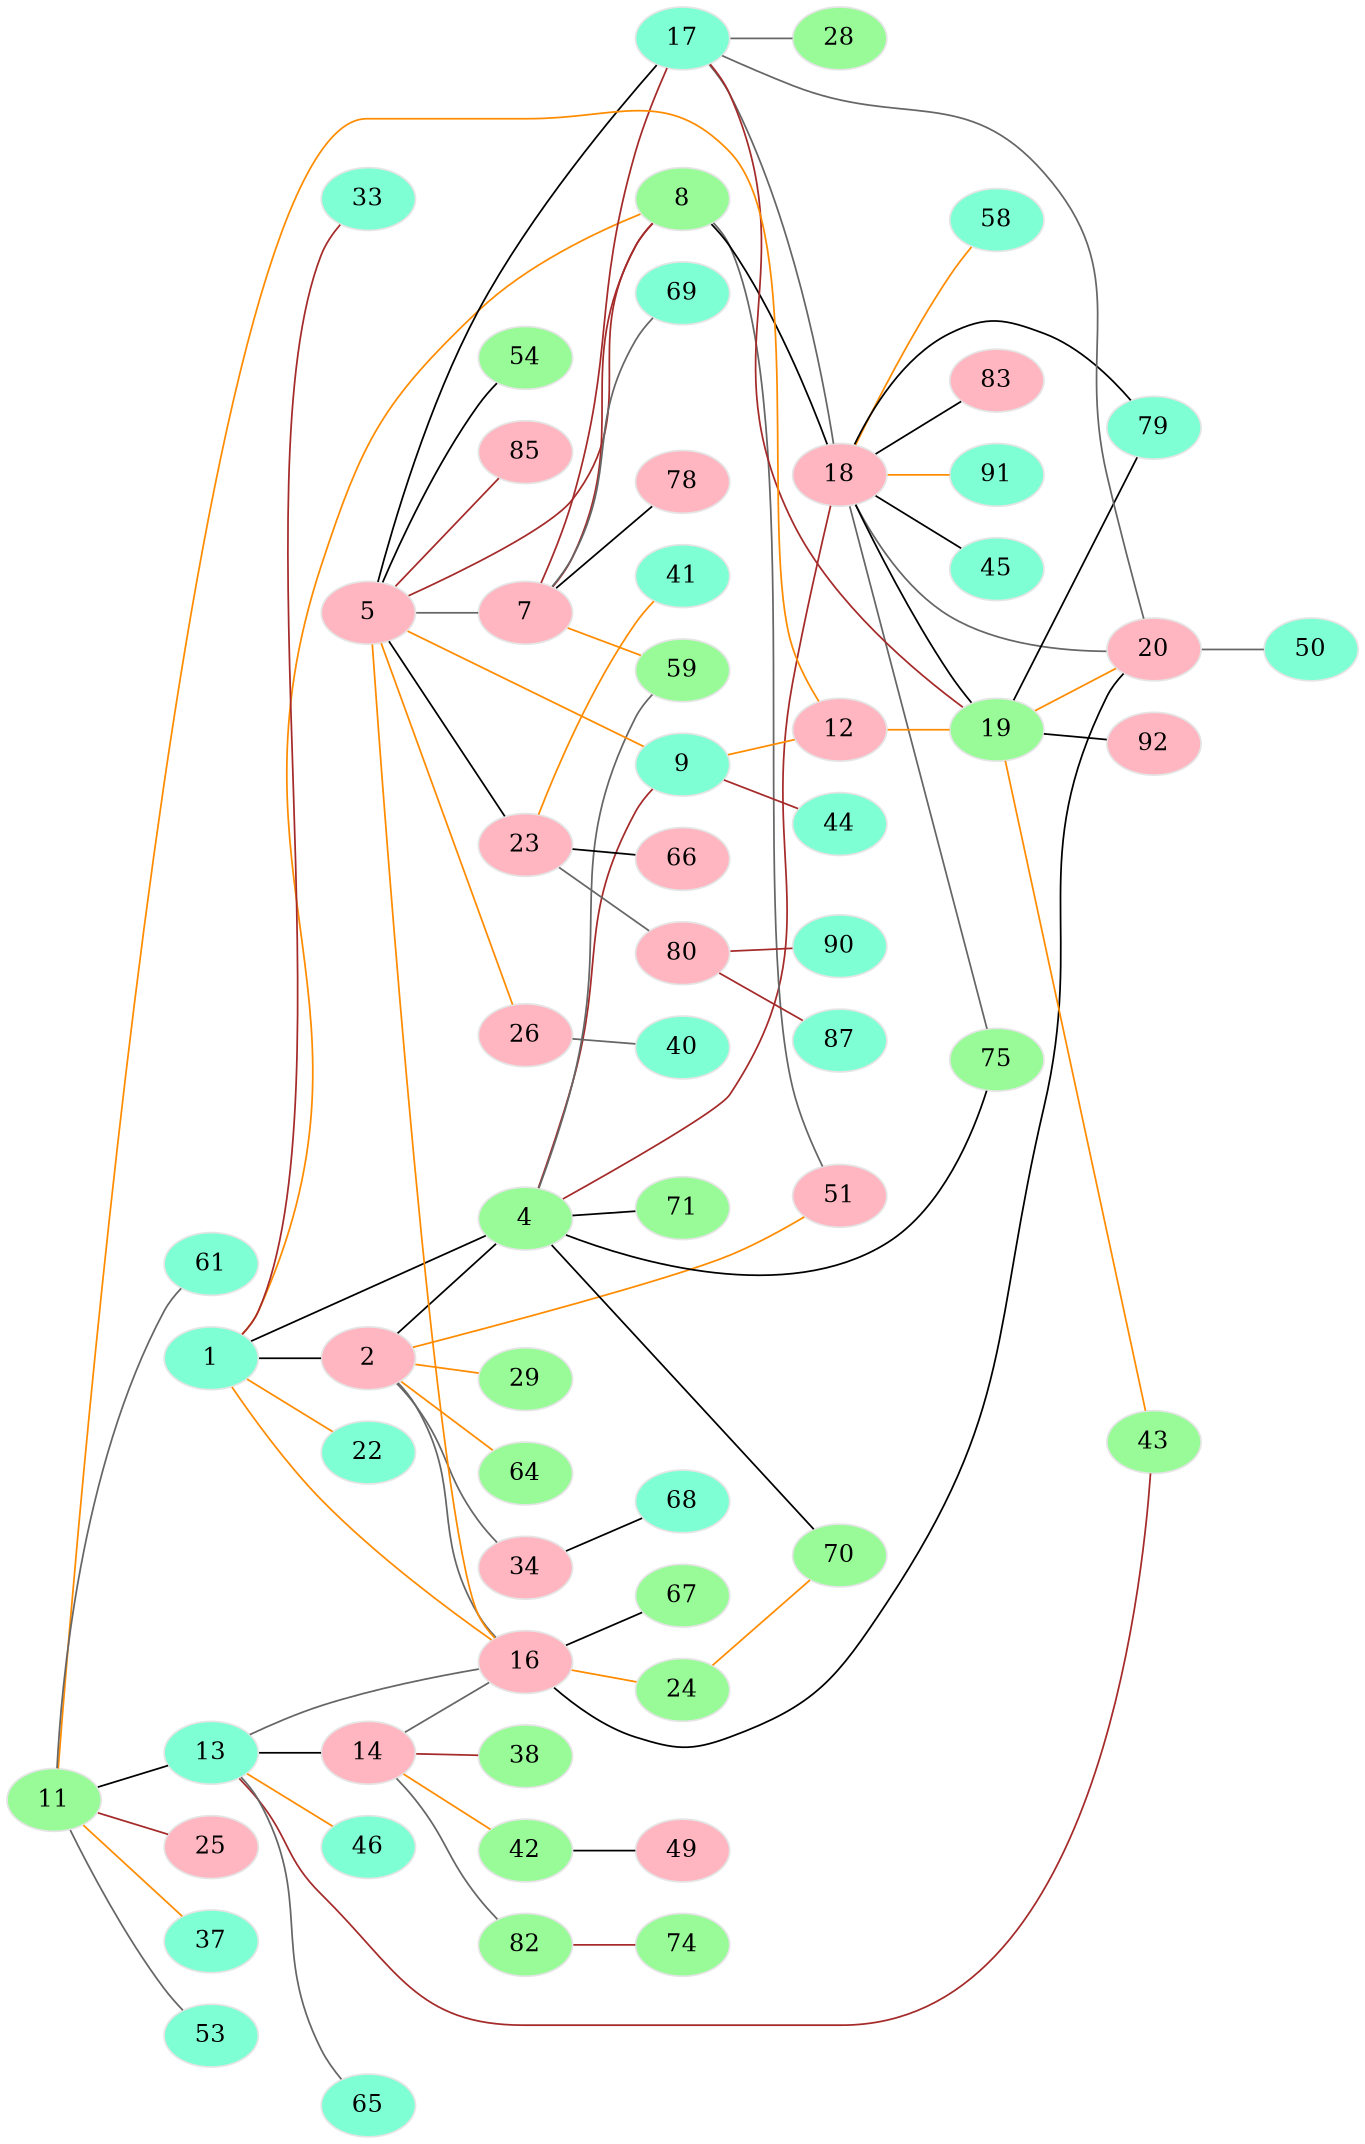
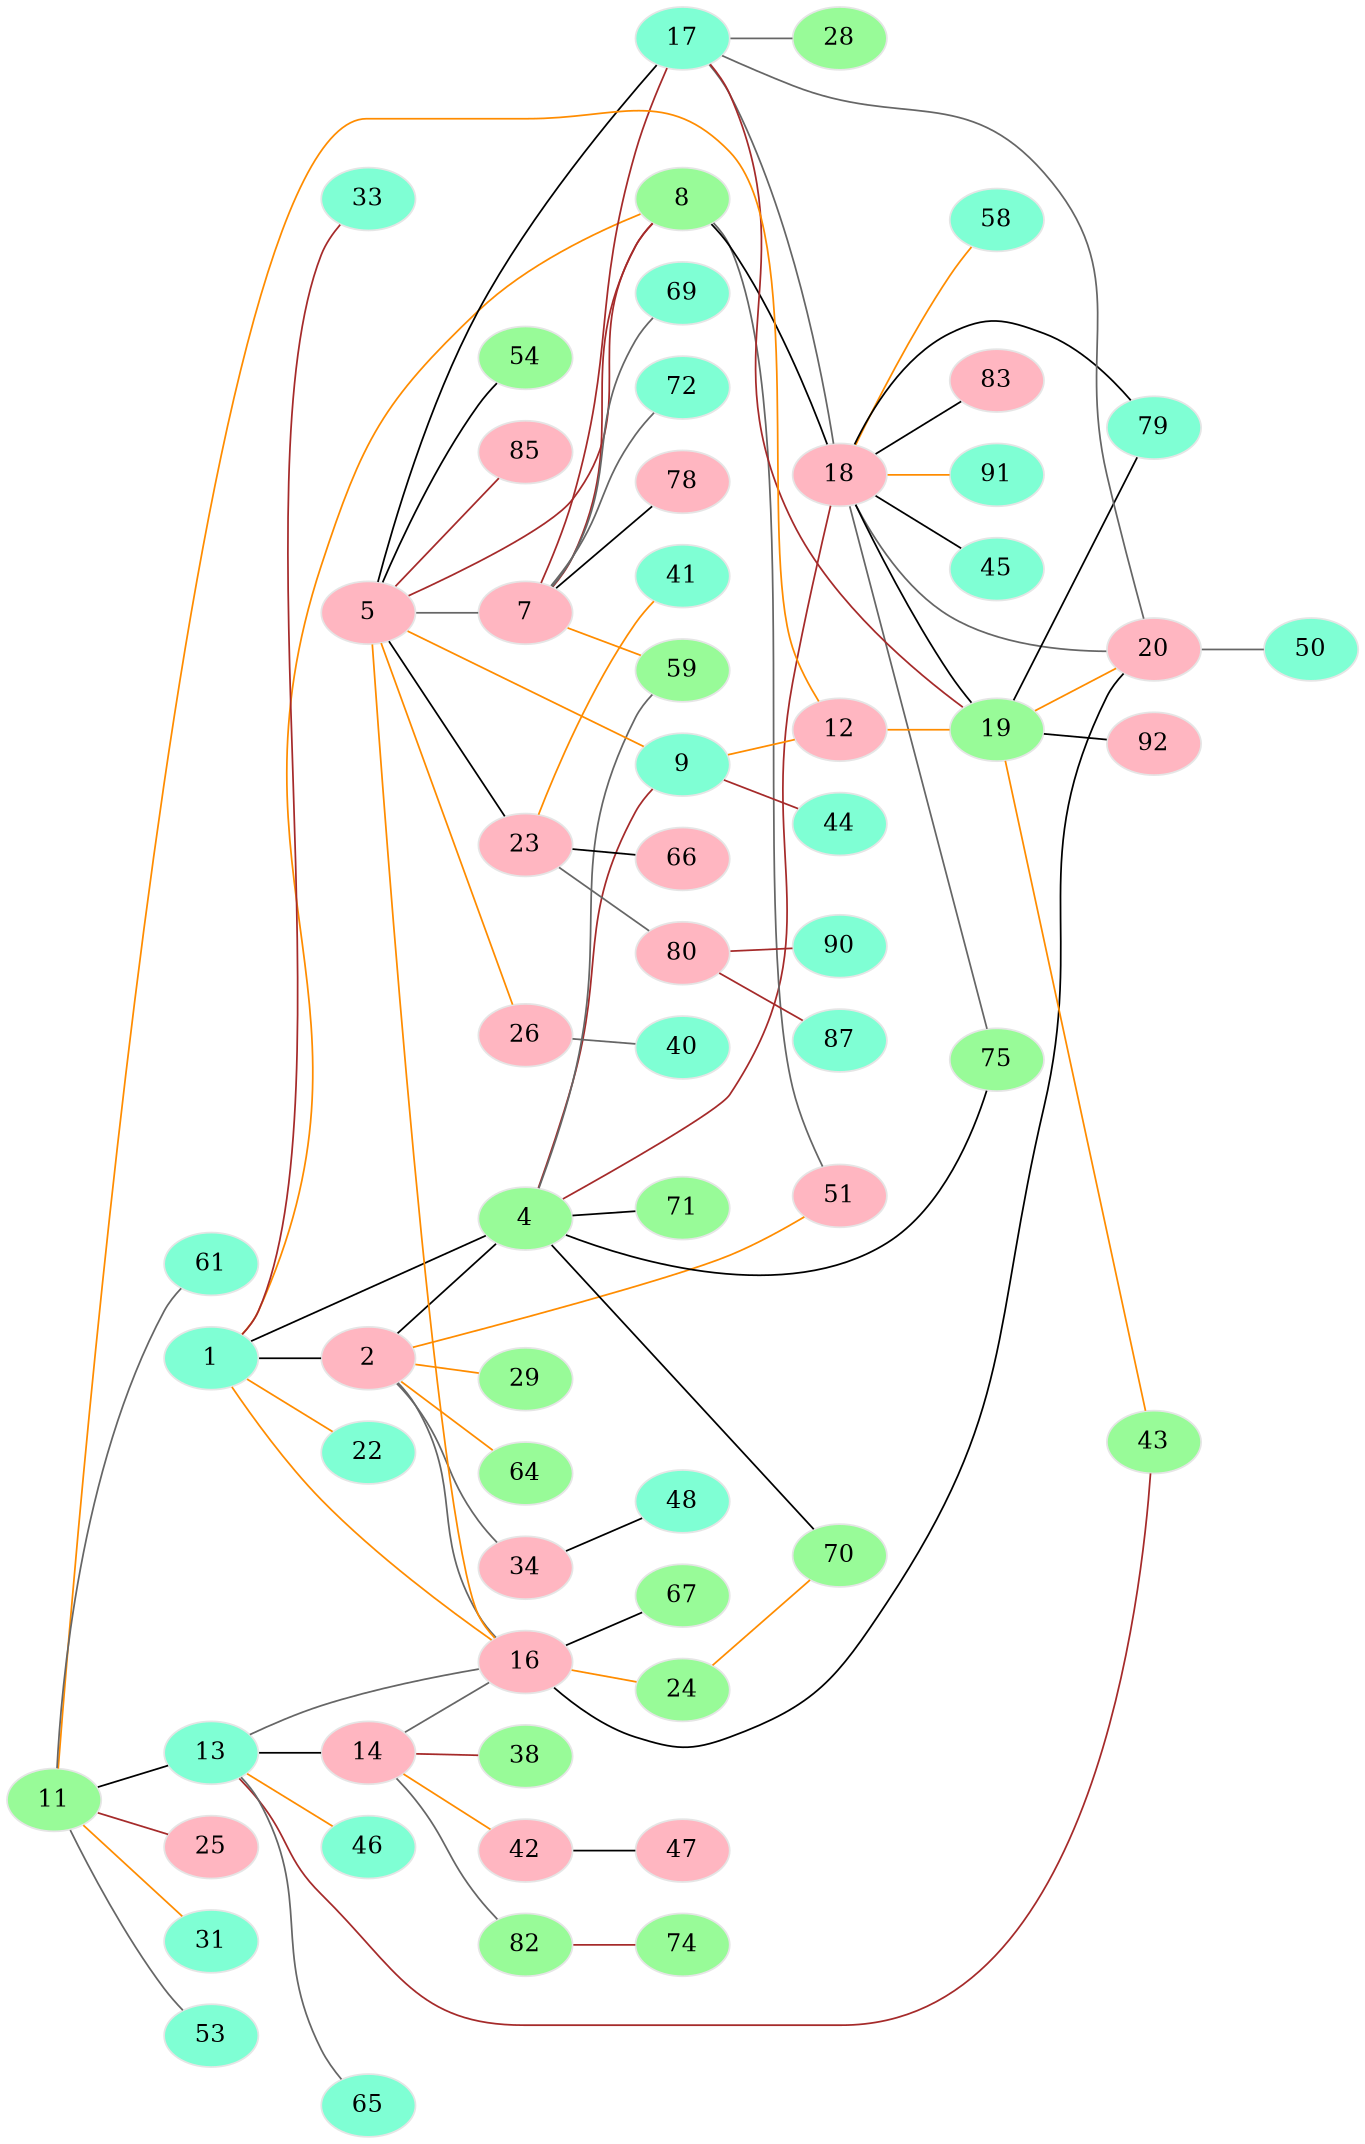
node "72": added
node "68": label "68" -> "48"
node "42": fillcolor palegreen -> lightpink
node "49": label "49" -> "47"
node "37": label "37" -> "31"
